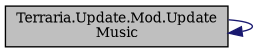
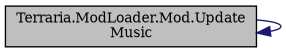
node "Terraria.Update.Mod.Update Music": label "Terraria.Update.Mod.Update Music" -> "Terraria.ModLoader.Mod.Update Music"
